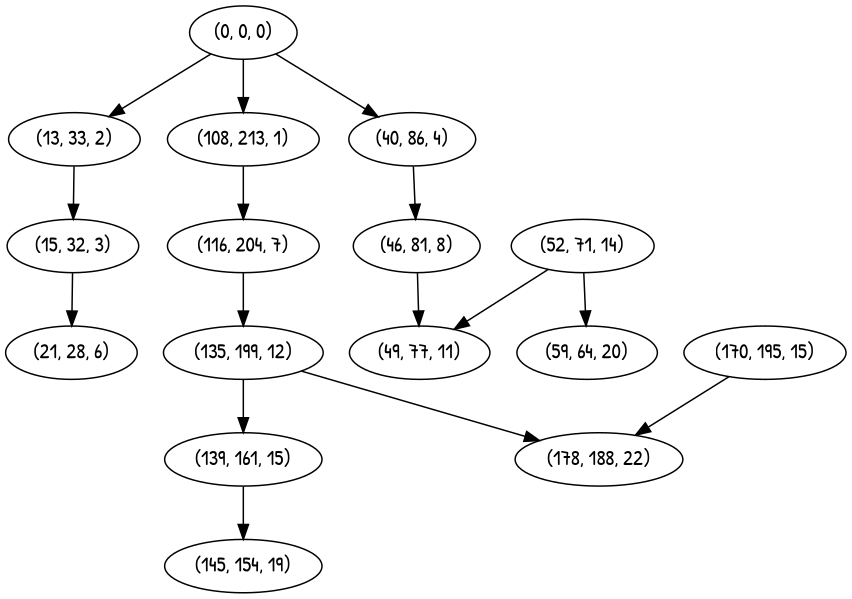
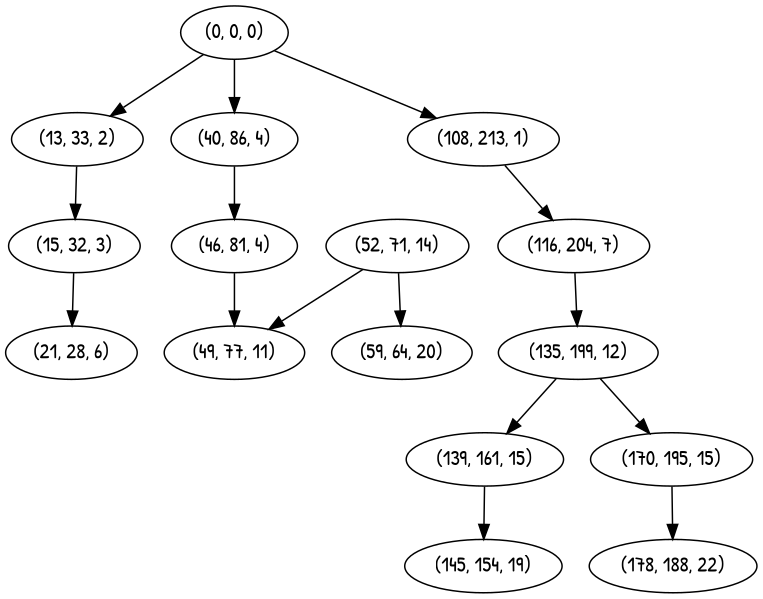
node "(46, 81, 8)": label "(46, 81, 8)" -> "(46, 81, 4)"
edge "(135, 199, 12)" -> "(178, 188, 22)": now "(135, 199, 12)" -> "(170, 195, 15)"
